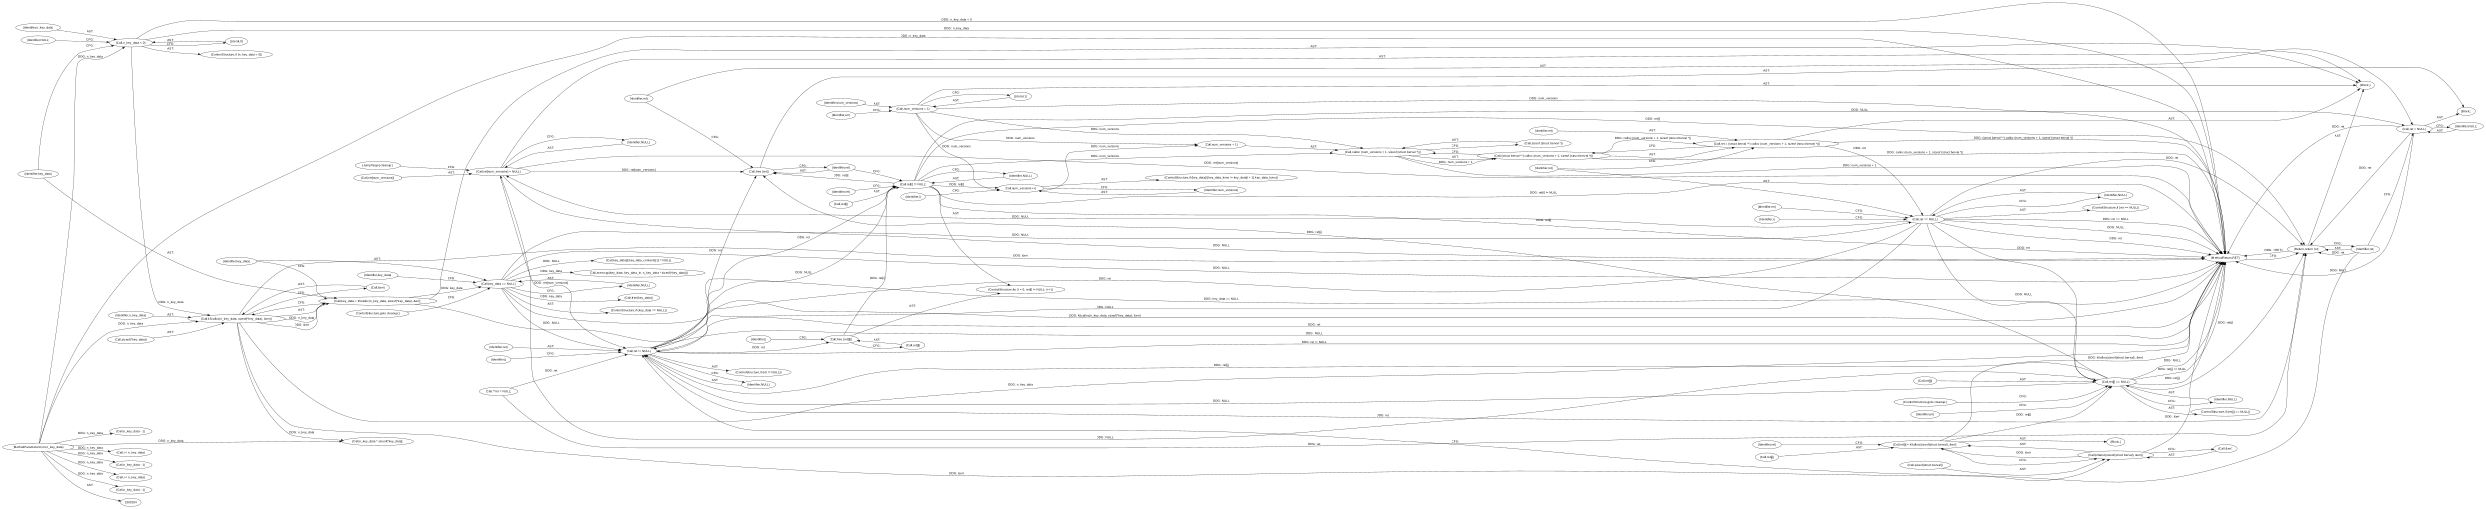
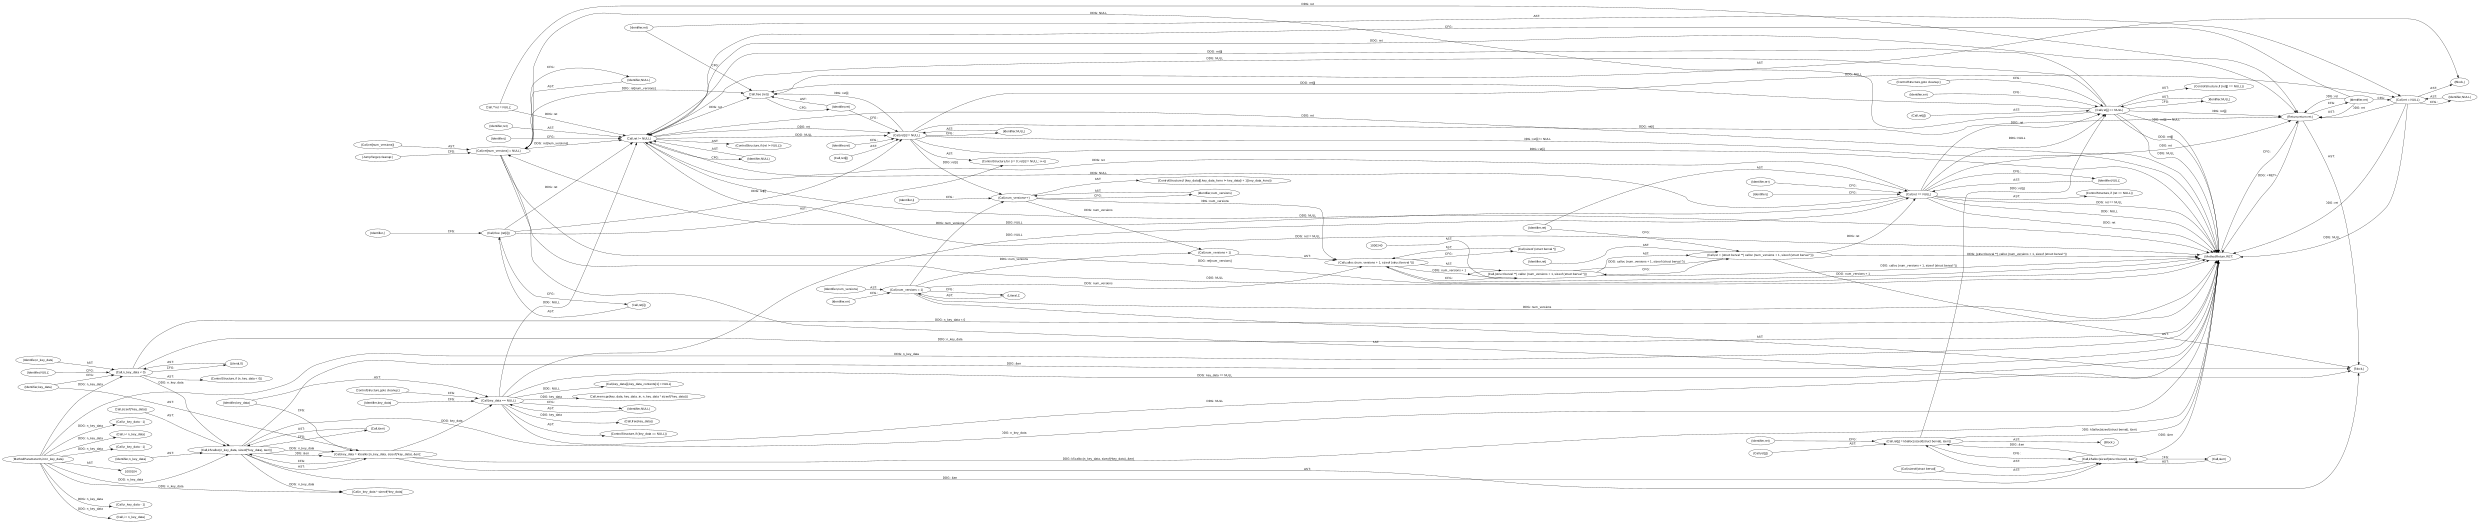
edge "(Call,ret[i] != NULL)" -> "(Call,calloc (num_versions + 1, sizeof (struct berval *)))": now "(Call,num_versions++)" -> "(Call,calloc (num_versions + 1, sizeof (struct berval *)))"
node "1000240": added
edge "(Call,ret != NULL)" -> "(Call,free (ret[i]))": reversed
